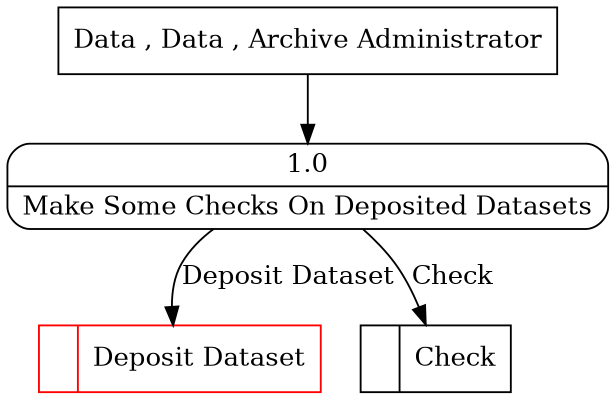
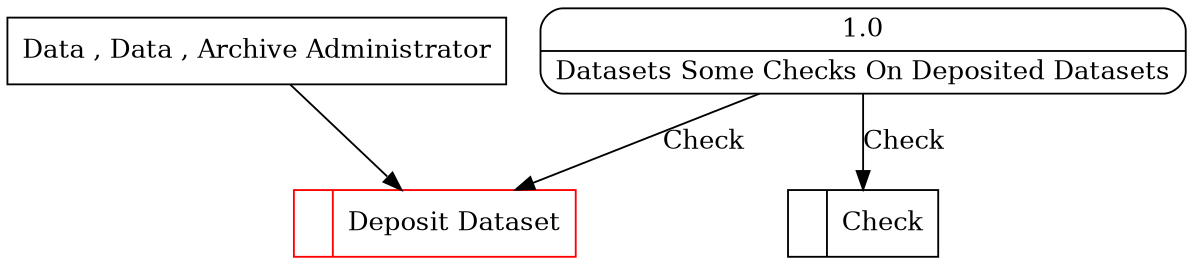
edge "Data , Data , Archive Administrator" -> "1.0": now "Data , Data , Archive Administrator" -> "Deposit Dataset"
node "1.0": text "Make Some Checks On Deposited Datasets" -> "Datasets Some Checks On Deposited Datasets"
edge "1.0" -> "Deposit Dataset": label "Deposit Dataset" -> "Check"
